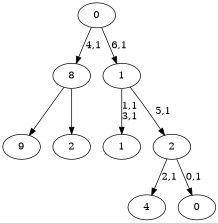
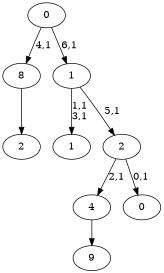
edge "8" -> "9": now "4" -> "9"
